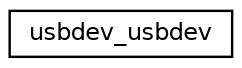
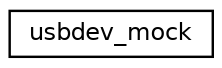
node "usbdev_usbdev": label "usbdev_usbdev" -> "usbdev_mock"
